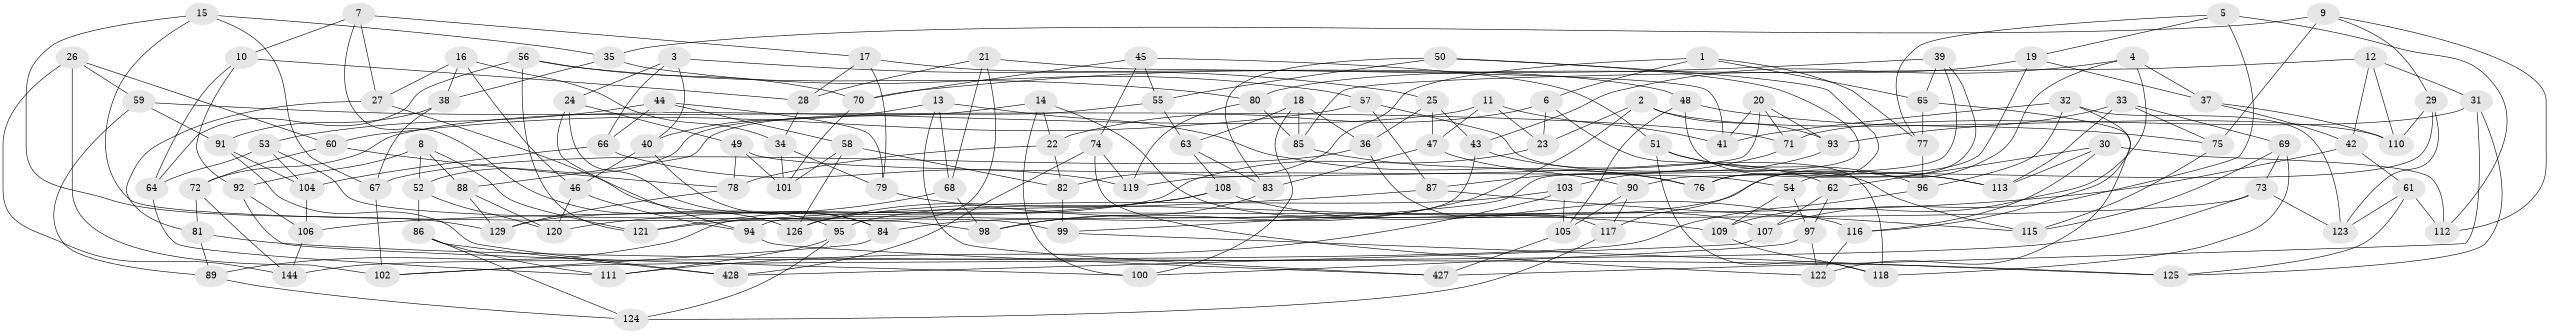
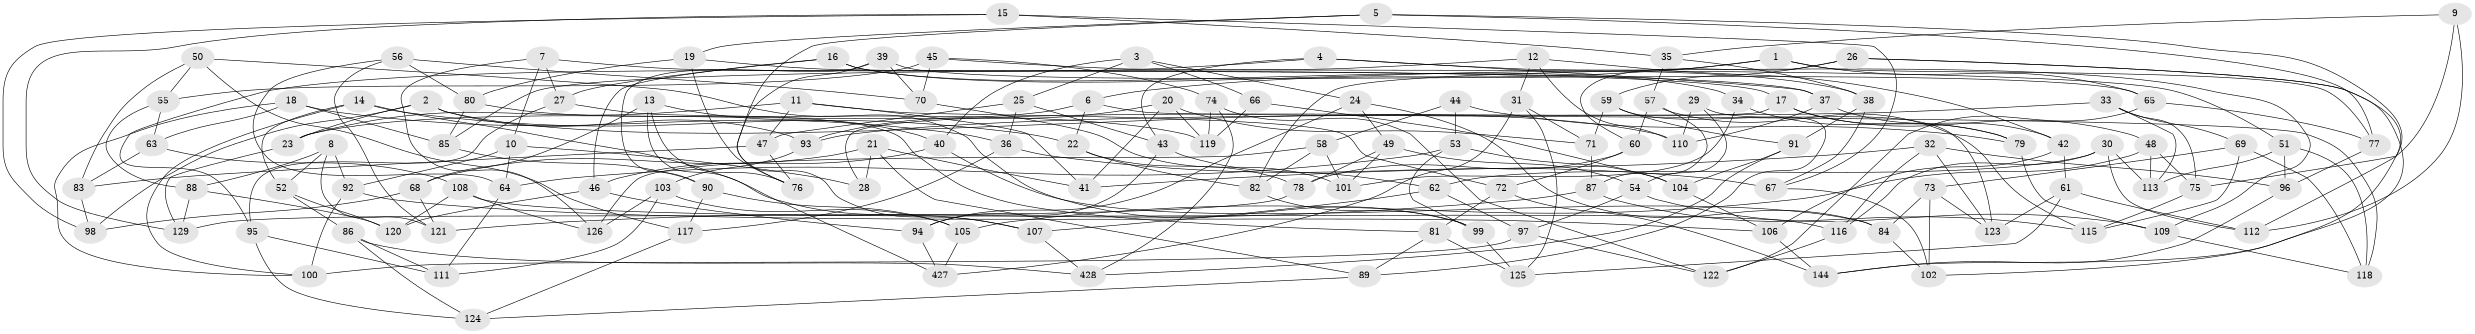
edge "9" -- "29": removed
edge "44" -- "66": removed
edge "28" -- "34": removed
